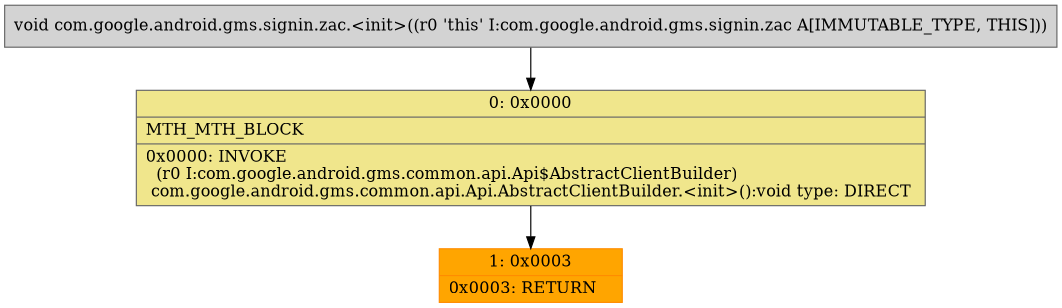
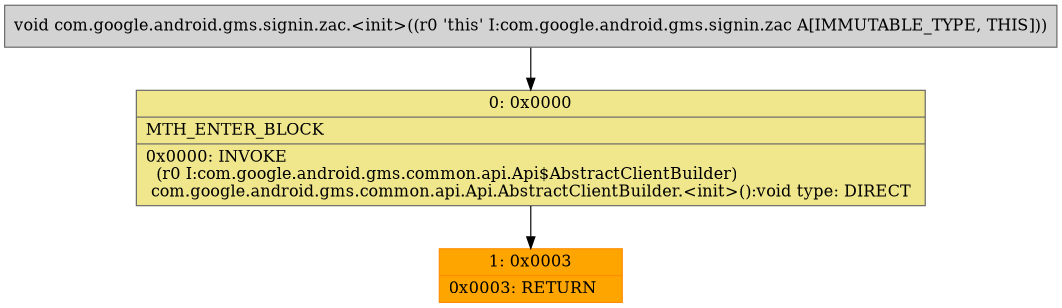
node "0: 0x0000": text "MTH_MTH_BLOCK" -> "MTH_ENTER_BLOCK"
